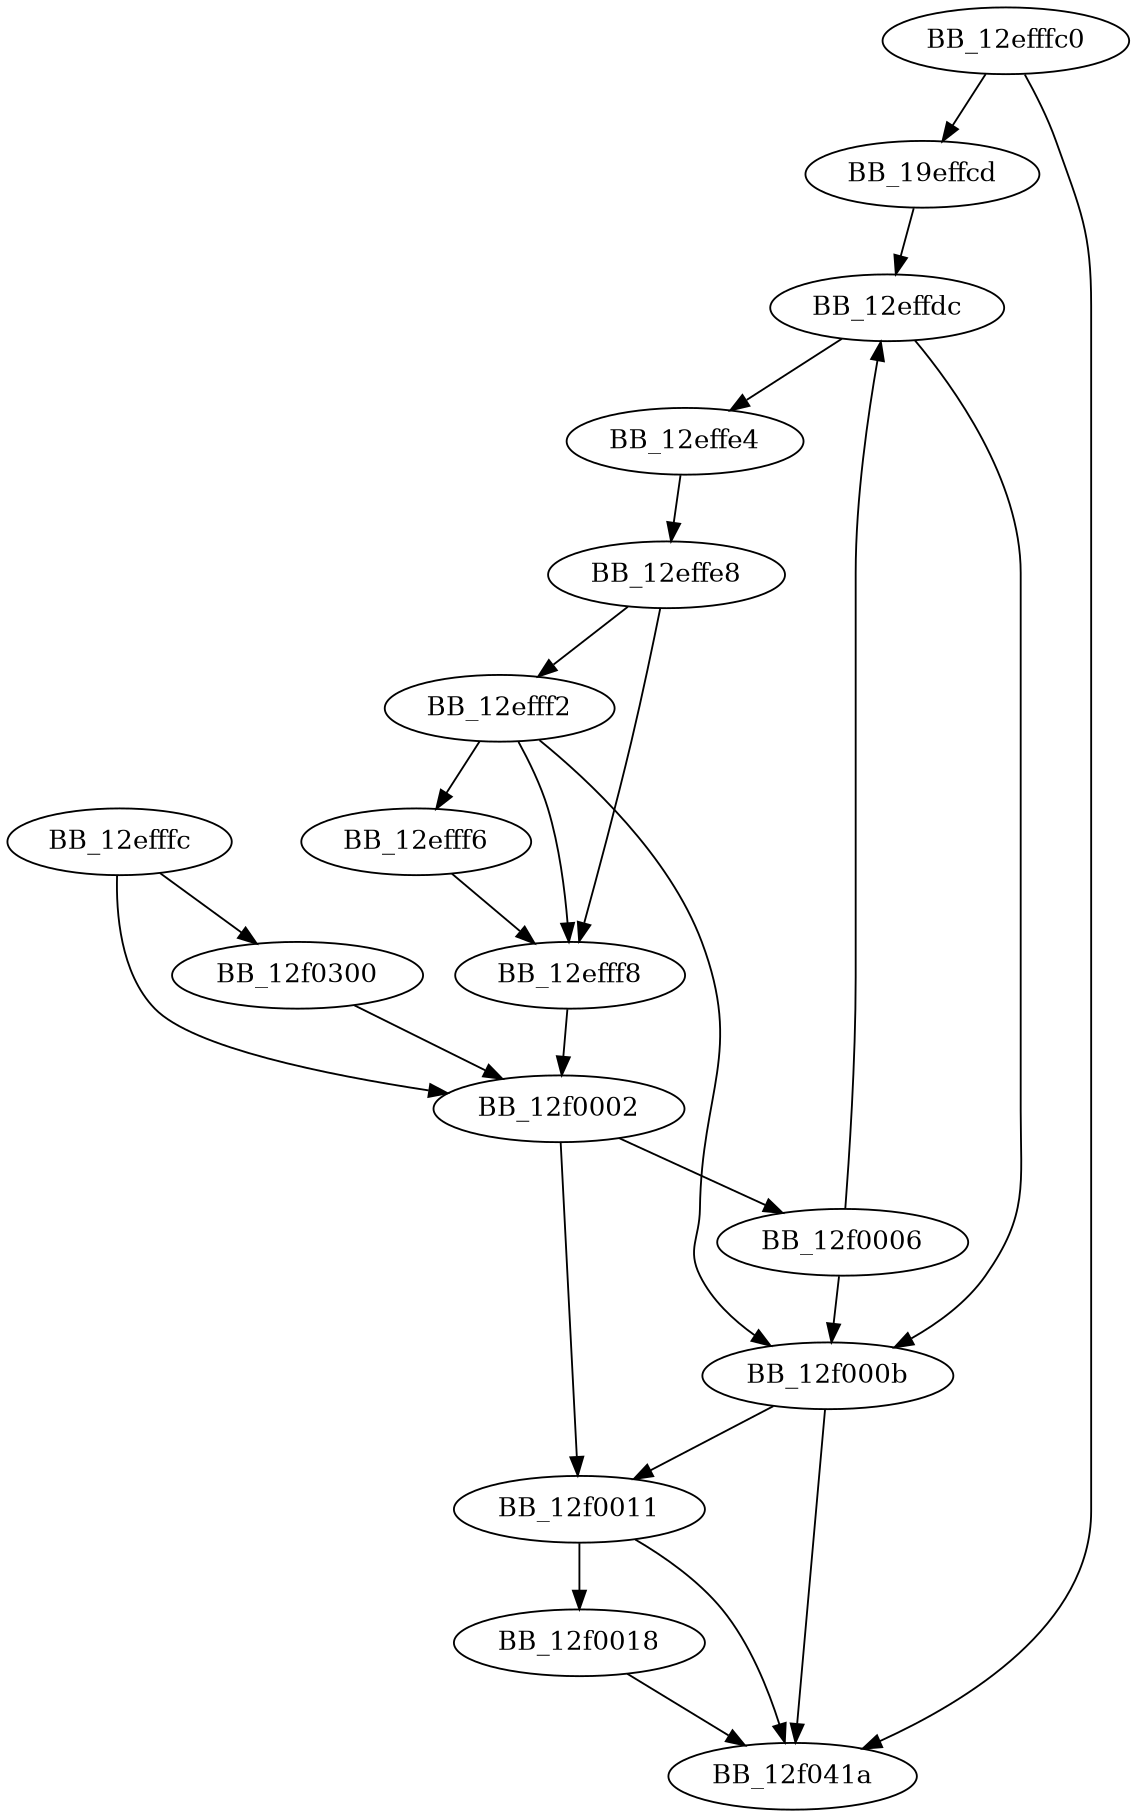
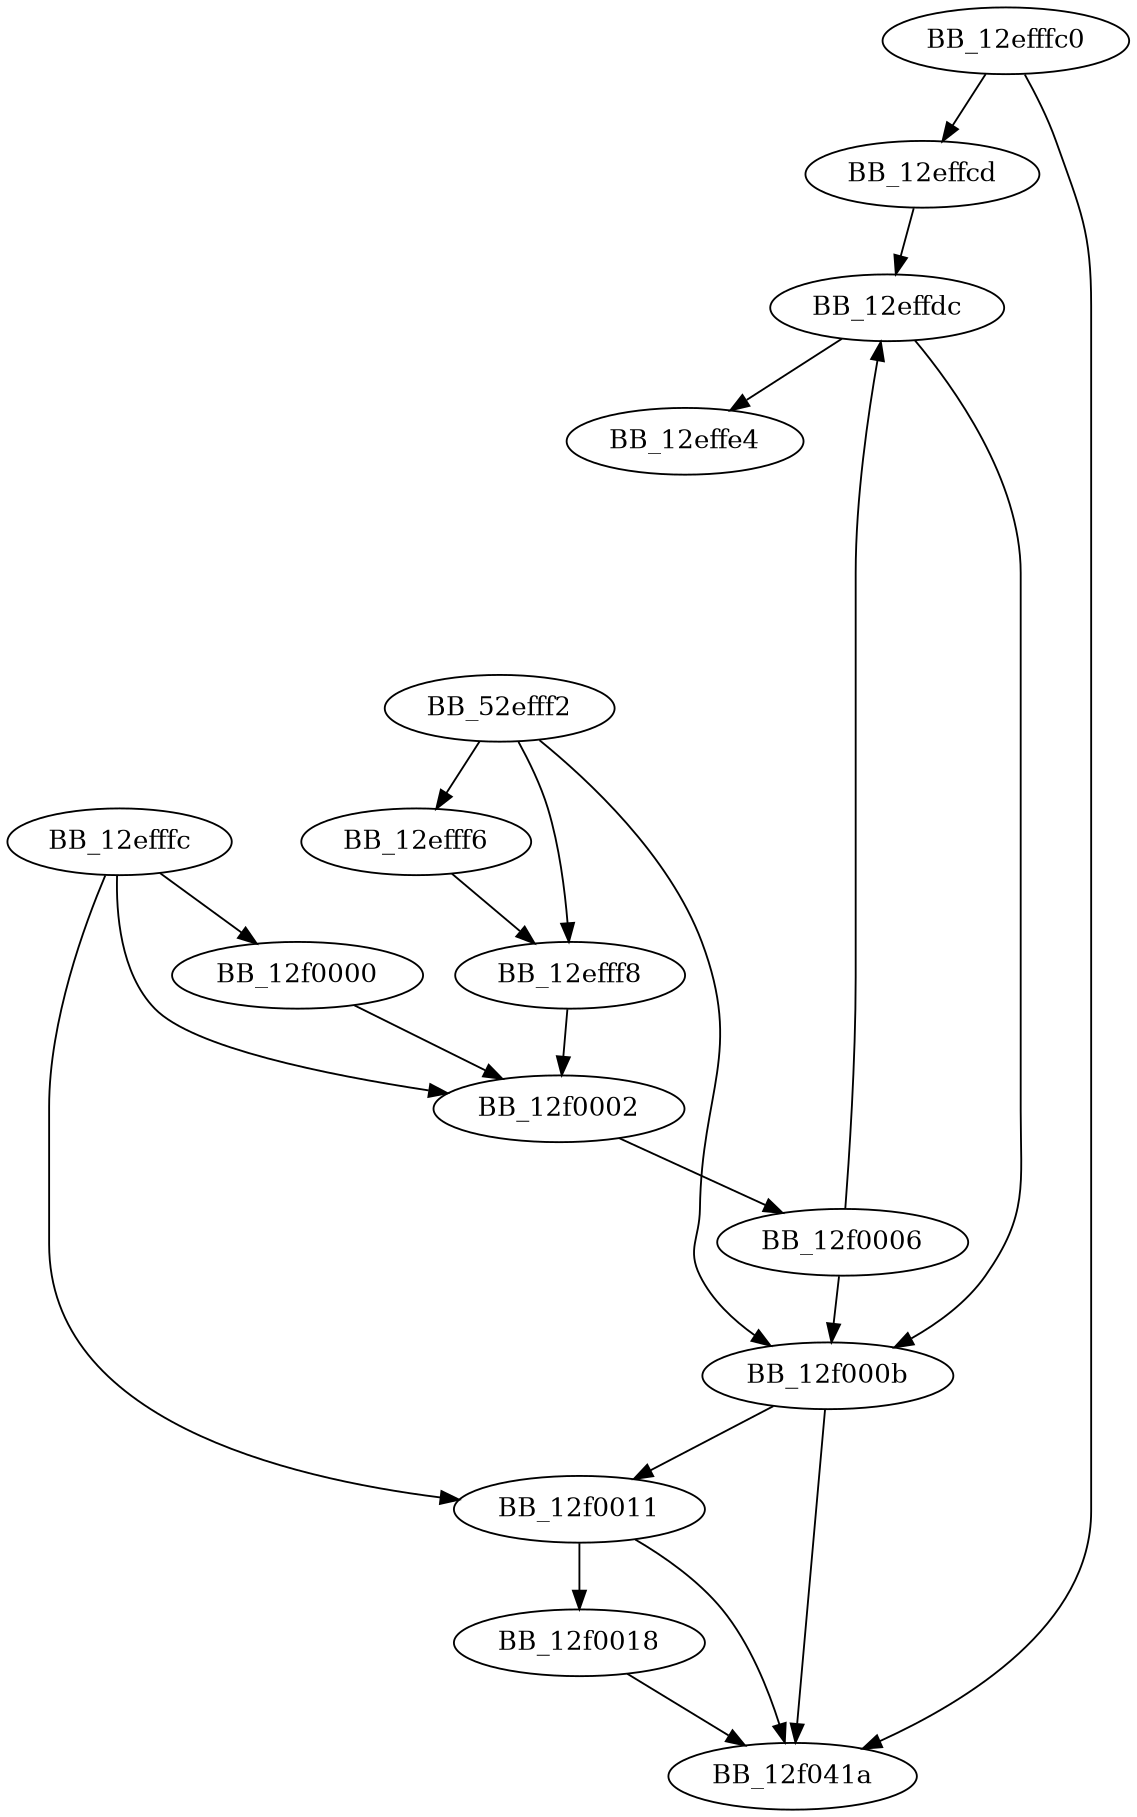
node "BB_19effcd": label "BB_19effcd" -> "BB_12effcd"
node "BB_12effe8": removed
node "BB_12efff2": label "BB_12efff2" -> "BB_52efff2"
node "BB_12f0300": label "BB_12f0300" -> "BB_12f0000"
edge "BB_12f0002" -> "BB_12f0011": now "BB_12efffc" -> "BB_12f0011"
